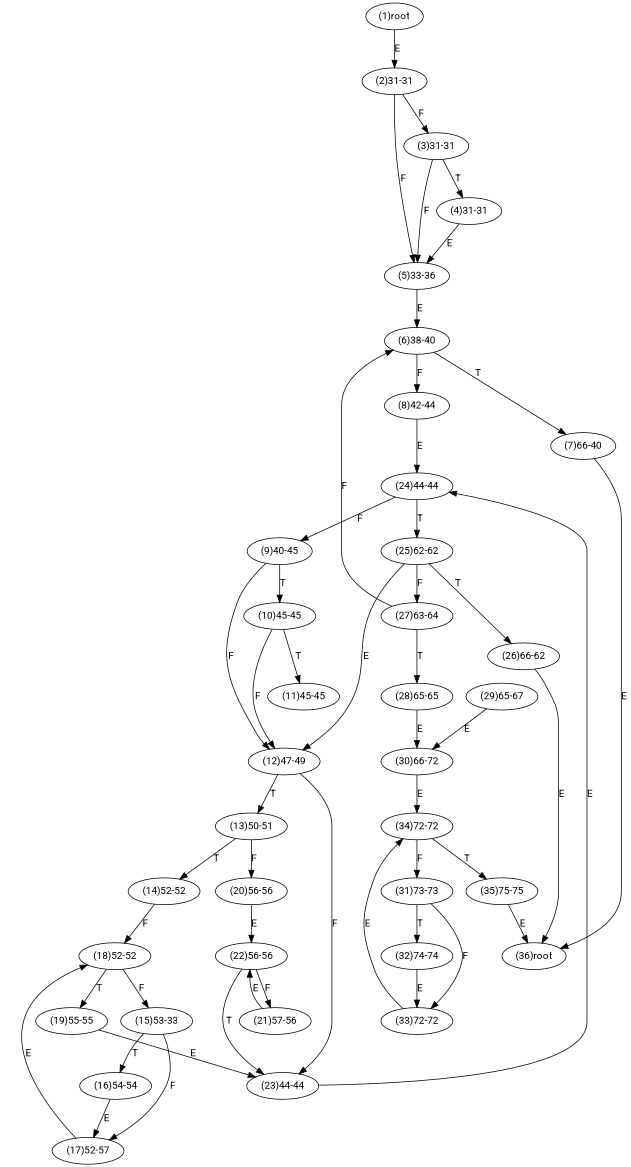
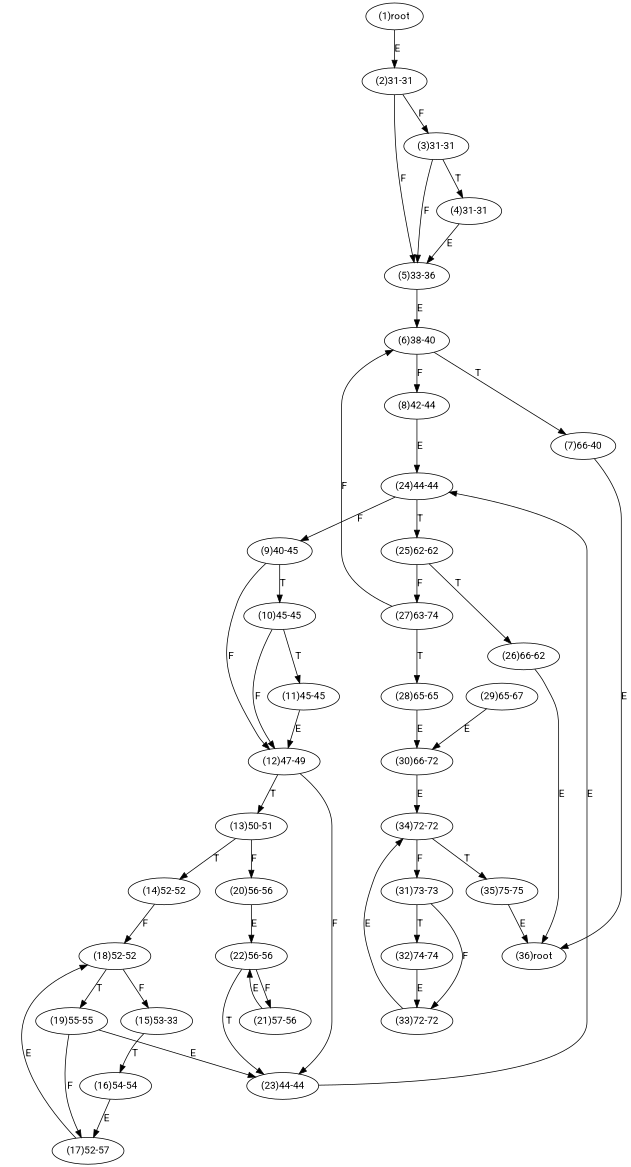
node "(27)63-64": label "(27)63-64" -> "(27)63-74"
edge "(25)62-62" -> "(12)47-49": now "(11)45-45" -> "(12)47-49"
edge "(15)53-33" -> "(17)52-57": now "(19)55-55" -> "(17)52-57"
